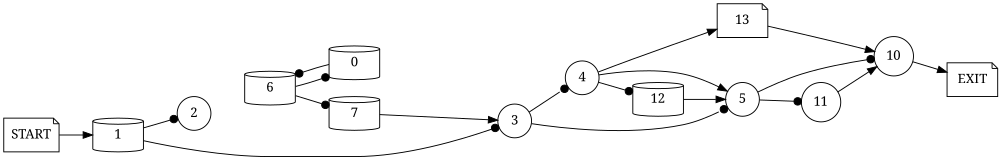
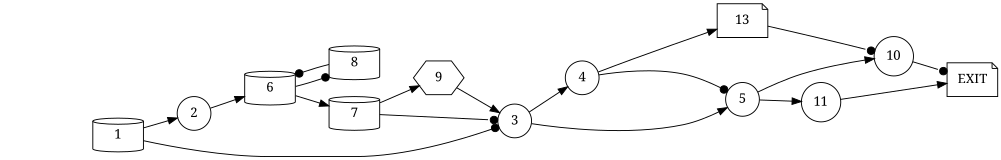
edge "13" -> "10": arrowhead normal -> dot
node "0": label "0" -> "8"
edge "10" -> "EXIT": arrowhead normal -> dot
edge "4" -> "5": arrowhead normal -> dot
edge "5" -> "10": arrowhead dot -> normal
node "9": added
edge "11" -> "10": now "11" -> "EXIT"
node "12": removed
edge "6" -> "7": arrowhead dot -> normal
edge "5" -> "11": arrowhead dot -> normal
edge "3" -> "4": arrowhead dot -> normal
edge "2" -> "6": added
edge "7" -> "3": arrowhead normal -> dot
edge "1" -> "2": arrowhead dot -> normal
edge "3" -> "5": arrowhead dot -> normal
node "START": removed
